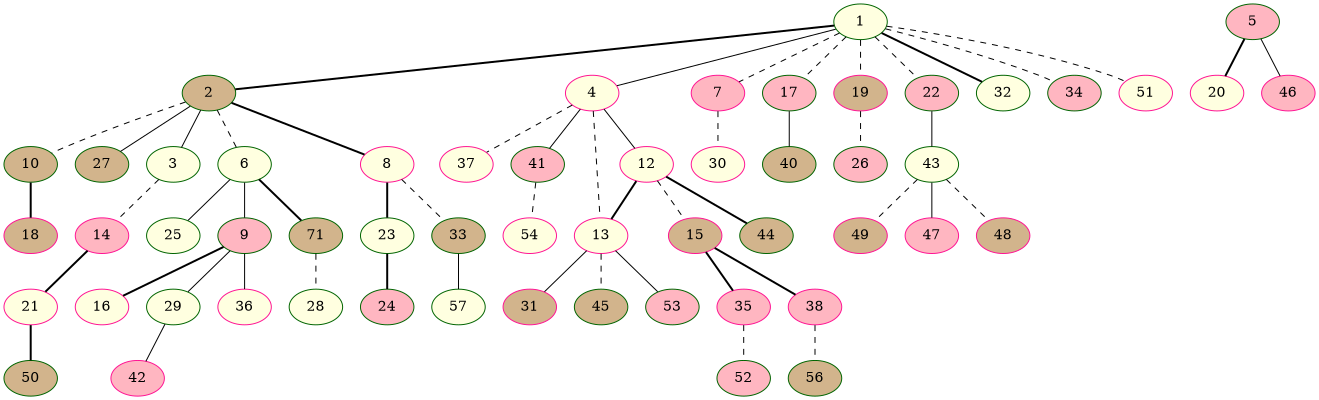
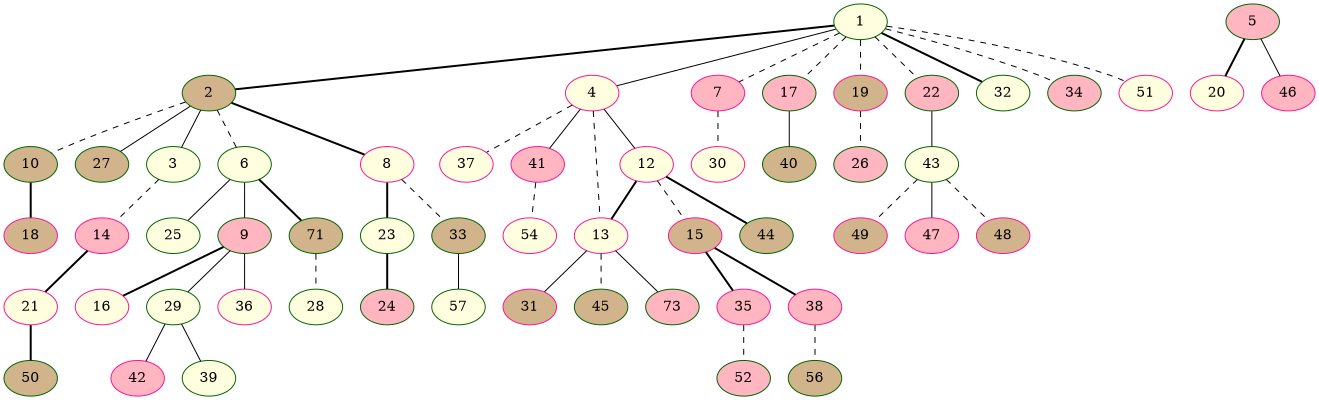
node "41": color darkgreen -> deeppink
node "53": label "53" -> "73"
node "39": added
